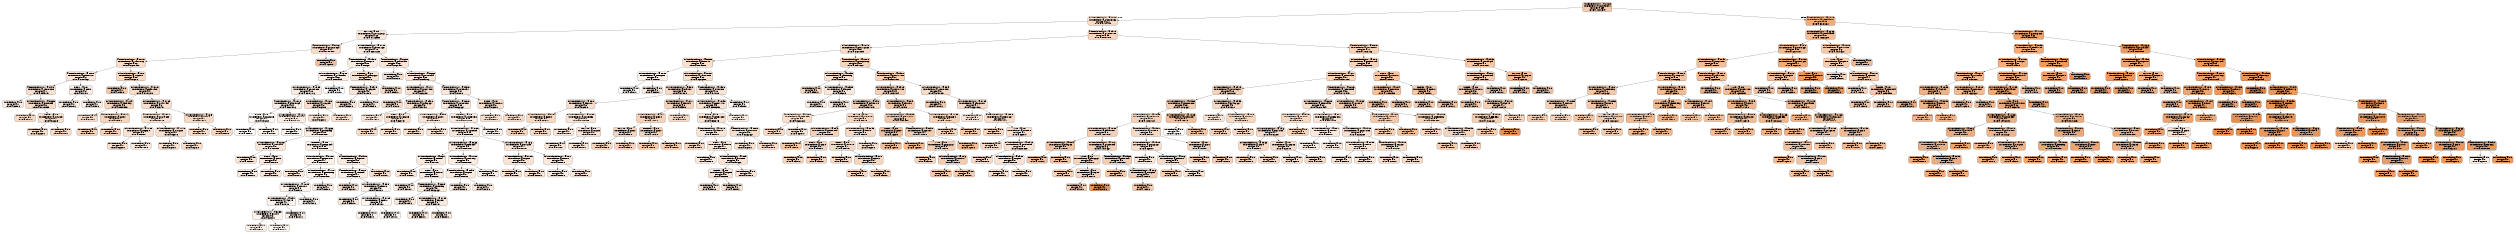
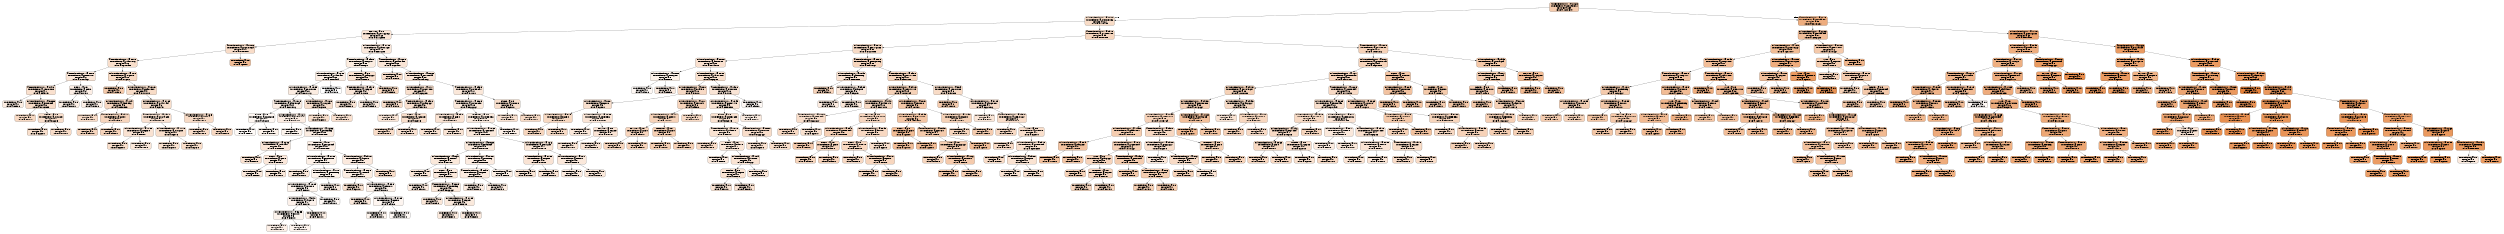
node "squared_error = 0.0 samples = 2 value = 4700.0": fillcolor #f1b991 -> #fef8f4
node "squared_error = 0.0 samples = 1 value = 4675.0": fillcolor #fef8f4 -> #f1ba92
node "squared_error = 0.0 samples = 2 value = 4050.0": fillcolor #e89152 -> #f5d0b5
node "squared_error = 0.0 samples = 2 value = 5700.0": fillcolor #f6d4bb -> #e9965a
node "squared_error = 0.0 samples = 1 value = 3875.0": fillcolor #ea975b -> #f7d6be
node "squared_error = 0.0 samples = 1 value = 4075.0": added
